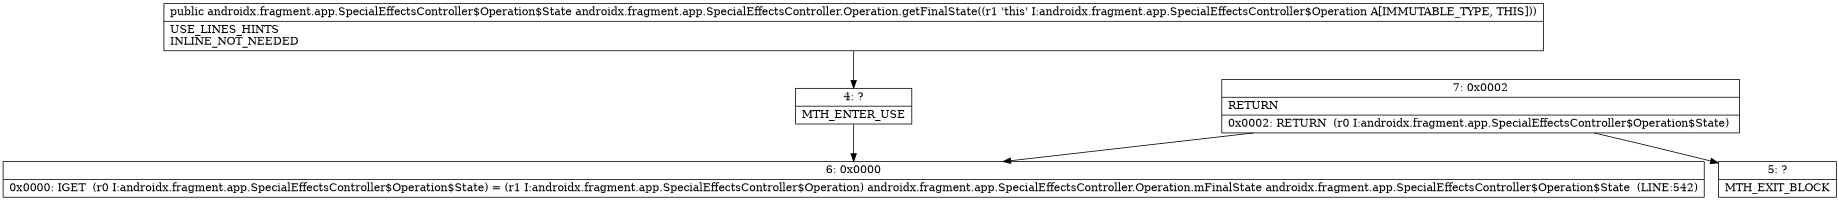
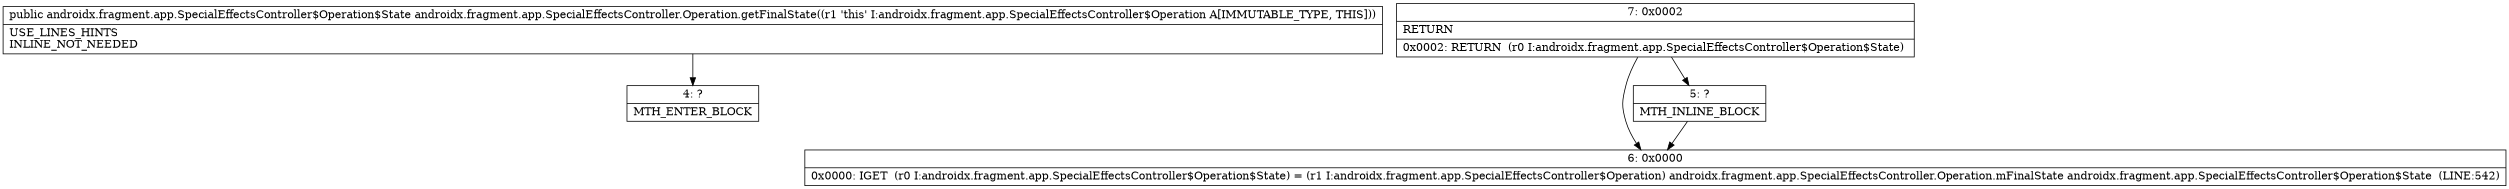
node "4: ?": text "MTH_ENTER_USE" -> "MTH_ENTER_BLOCK"
edge "4: ?" -> "6: 0x0000": now "5: ?" -> "6: 0x0000"
node "5: ?": text "MTH_EXIT_BLOCK" -> "MTH_INLINE_BLOCK"
